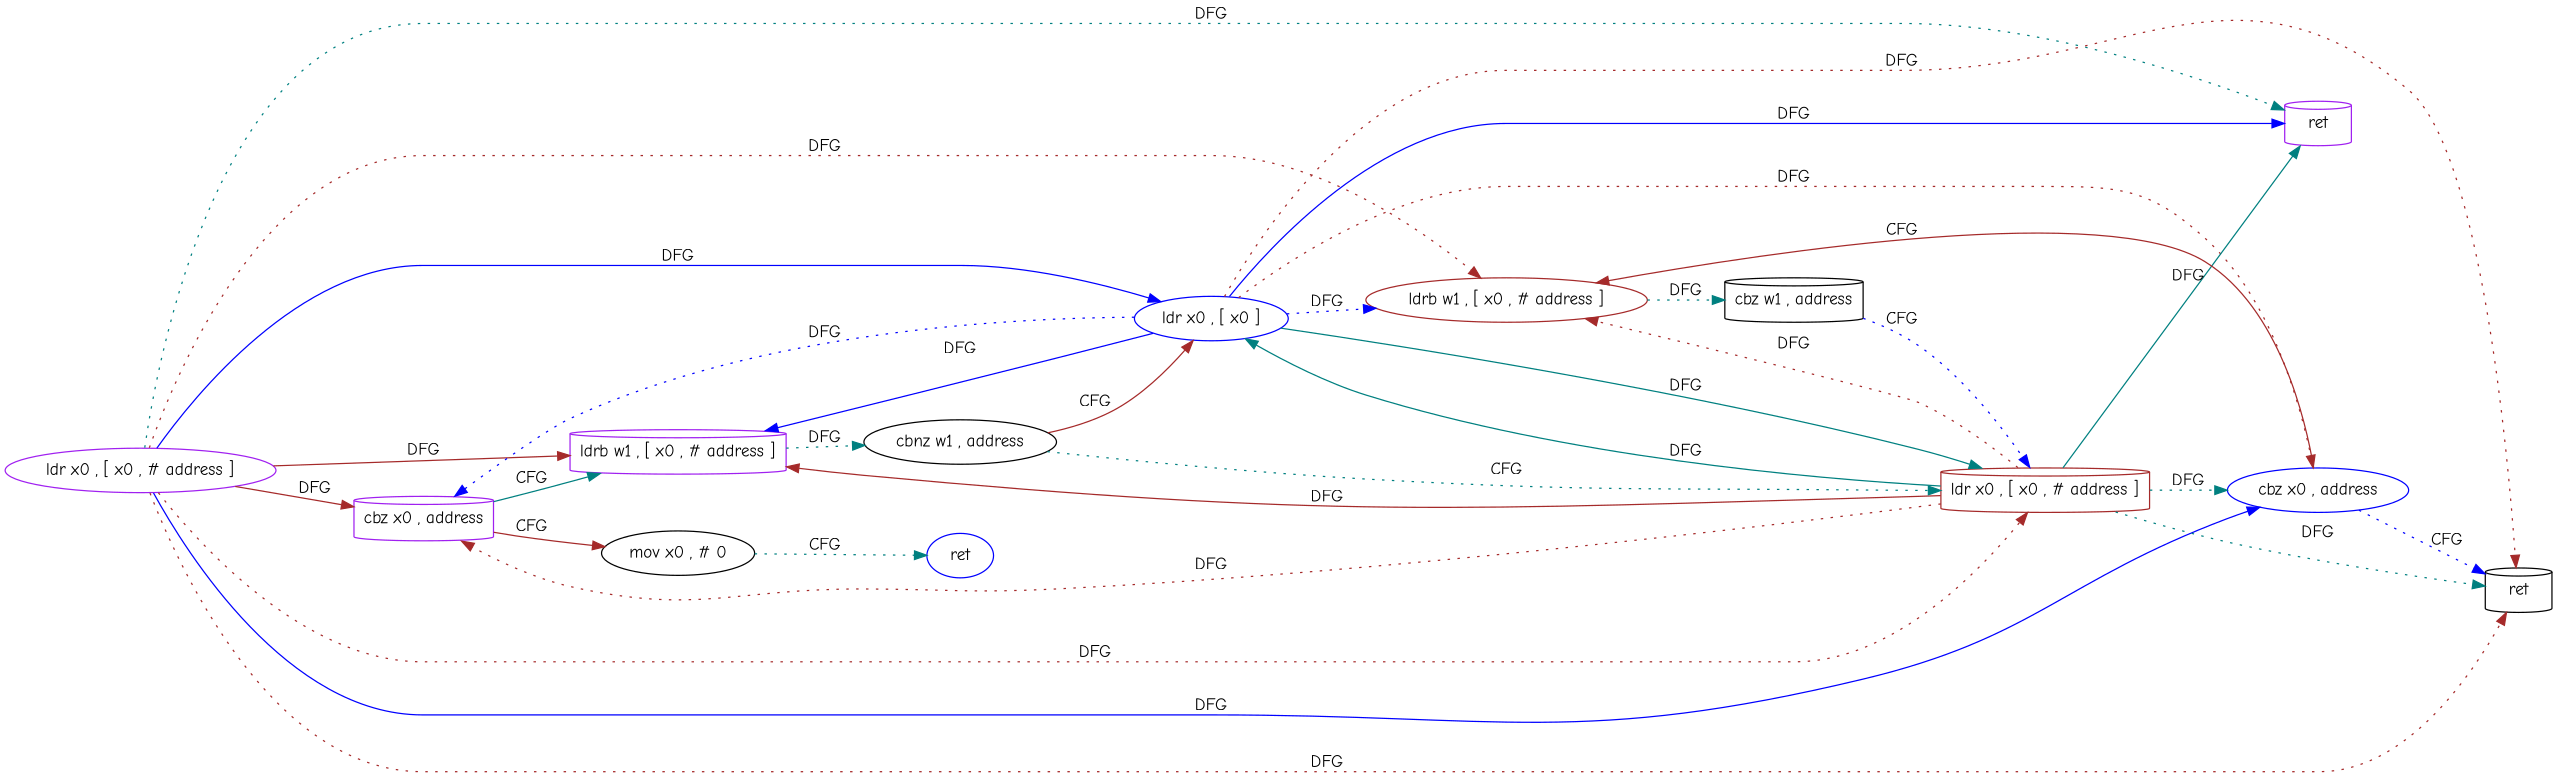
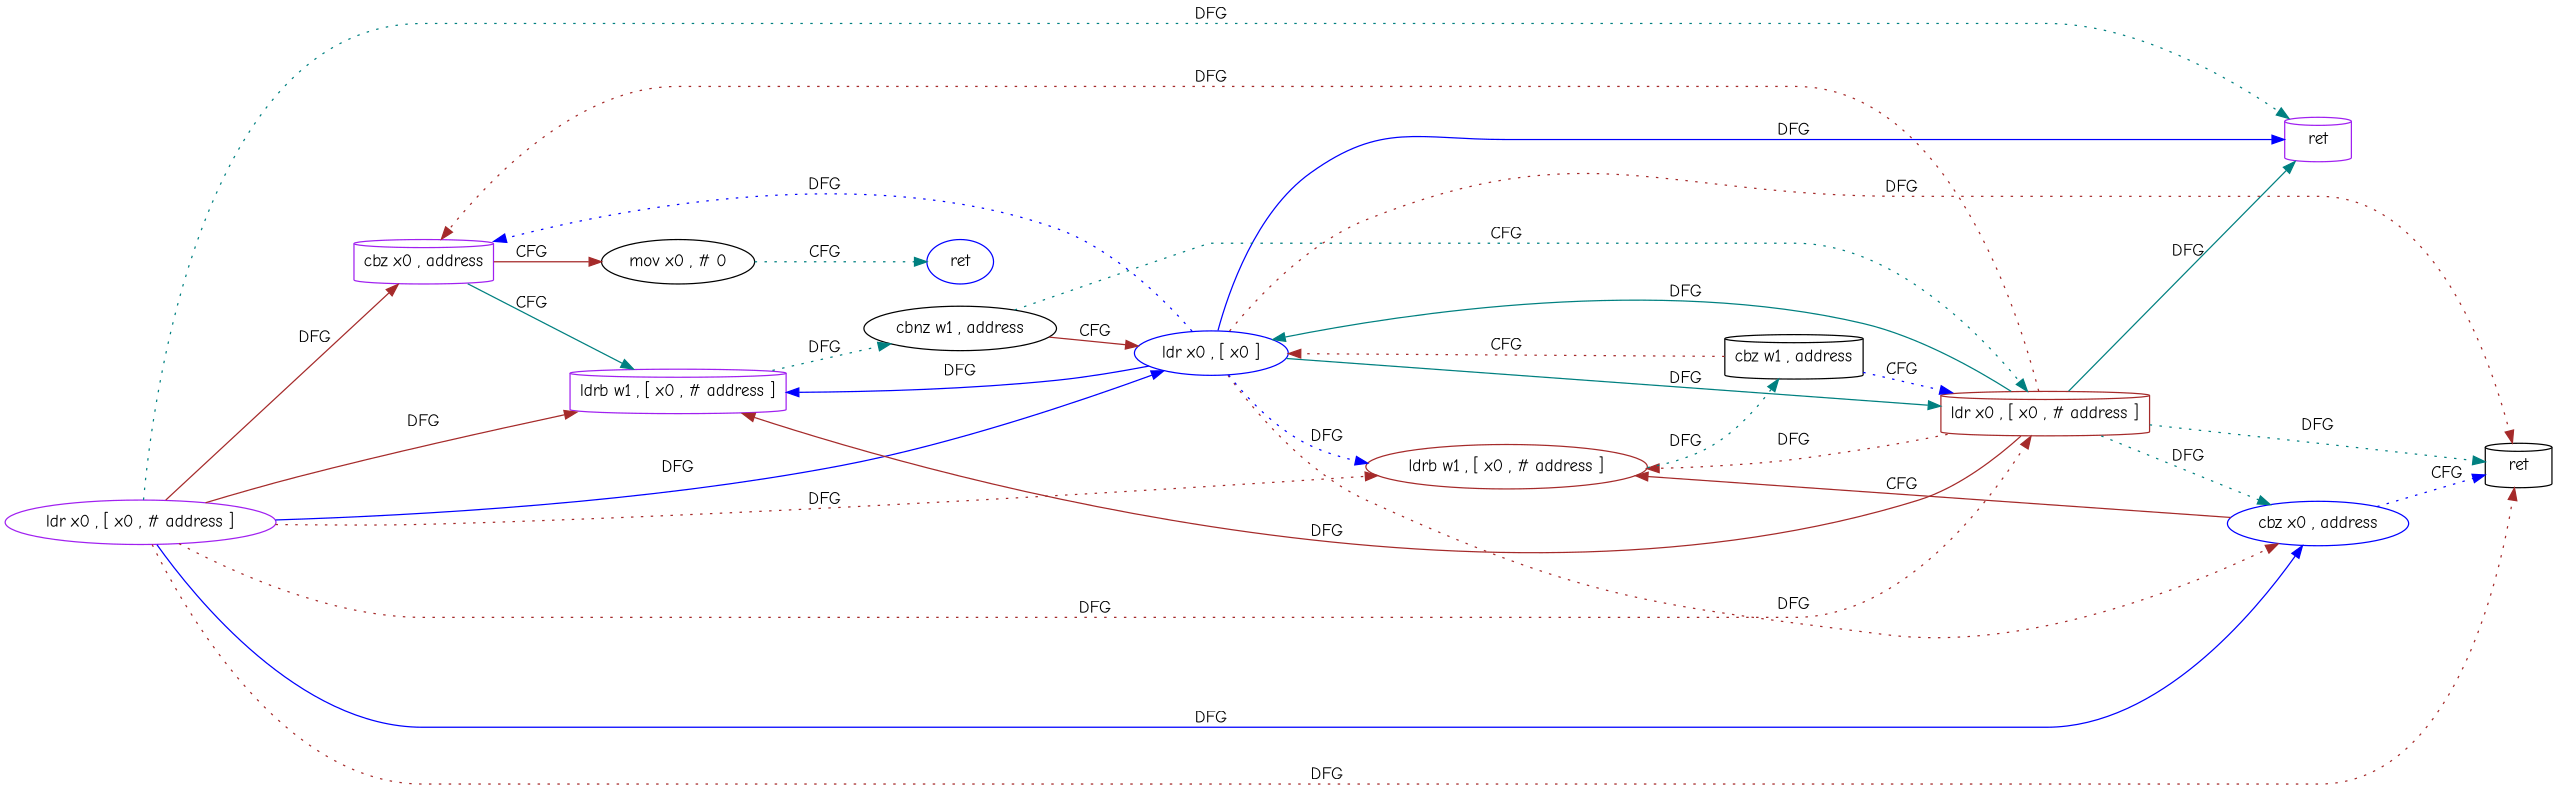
edge "cbz w1 , address" -> "ldr x0 , [ x0 ]": added, label "CFG"
